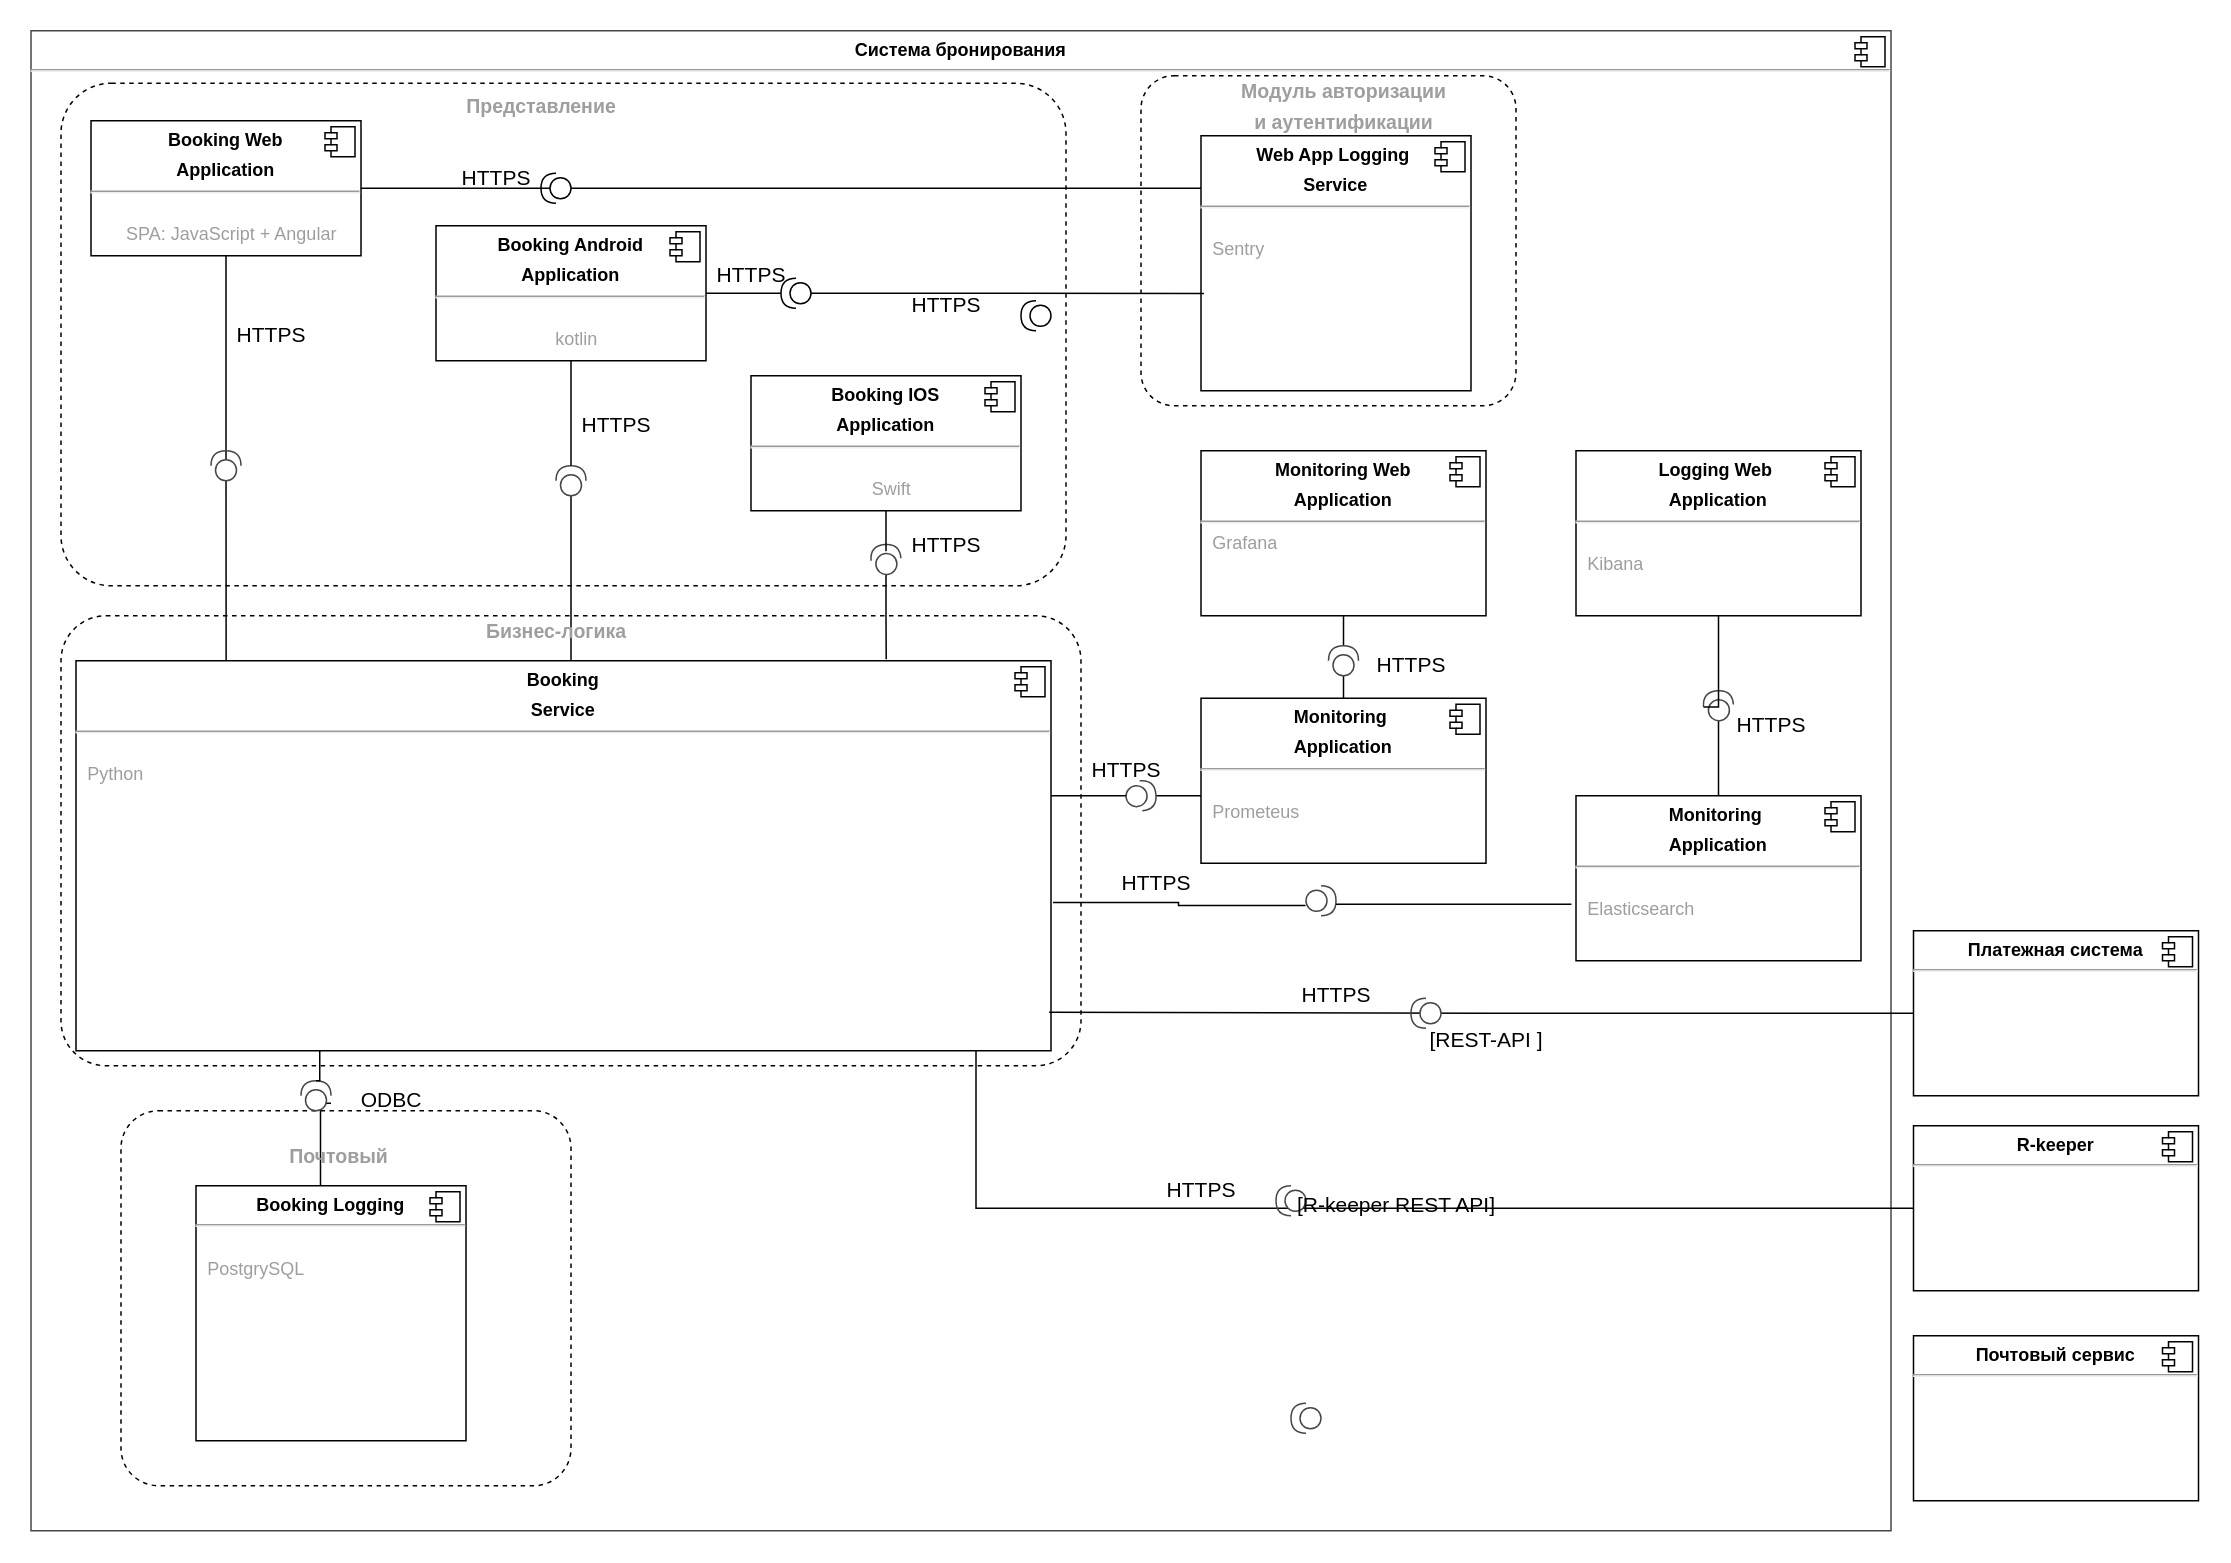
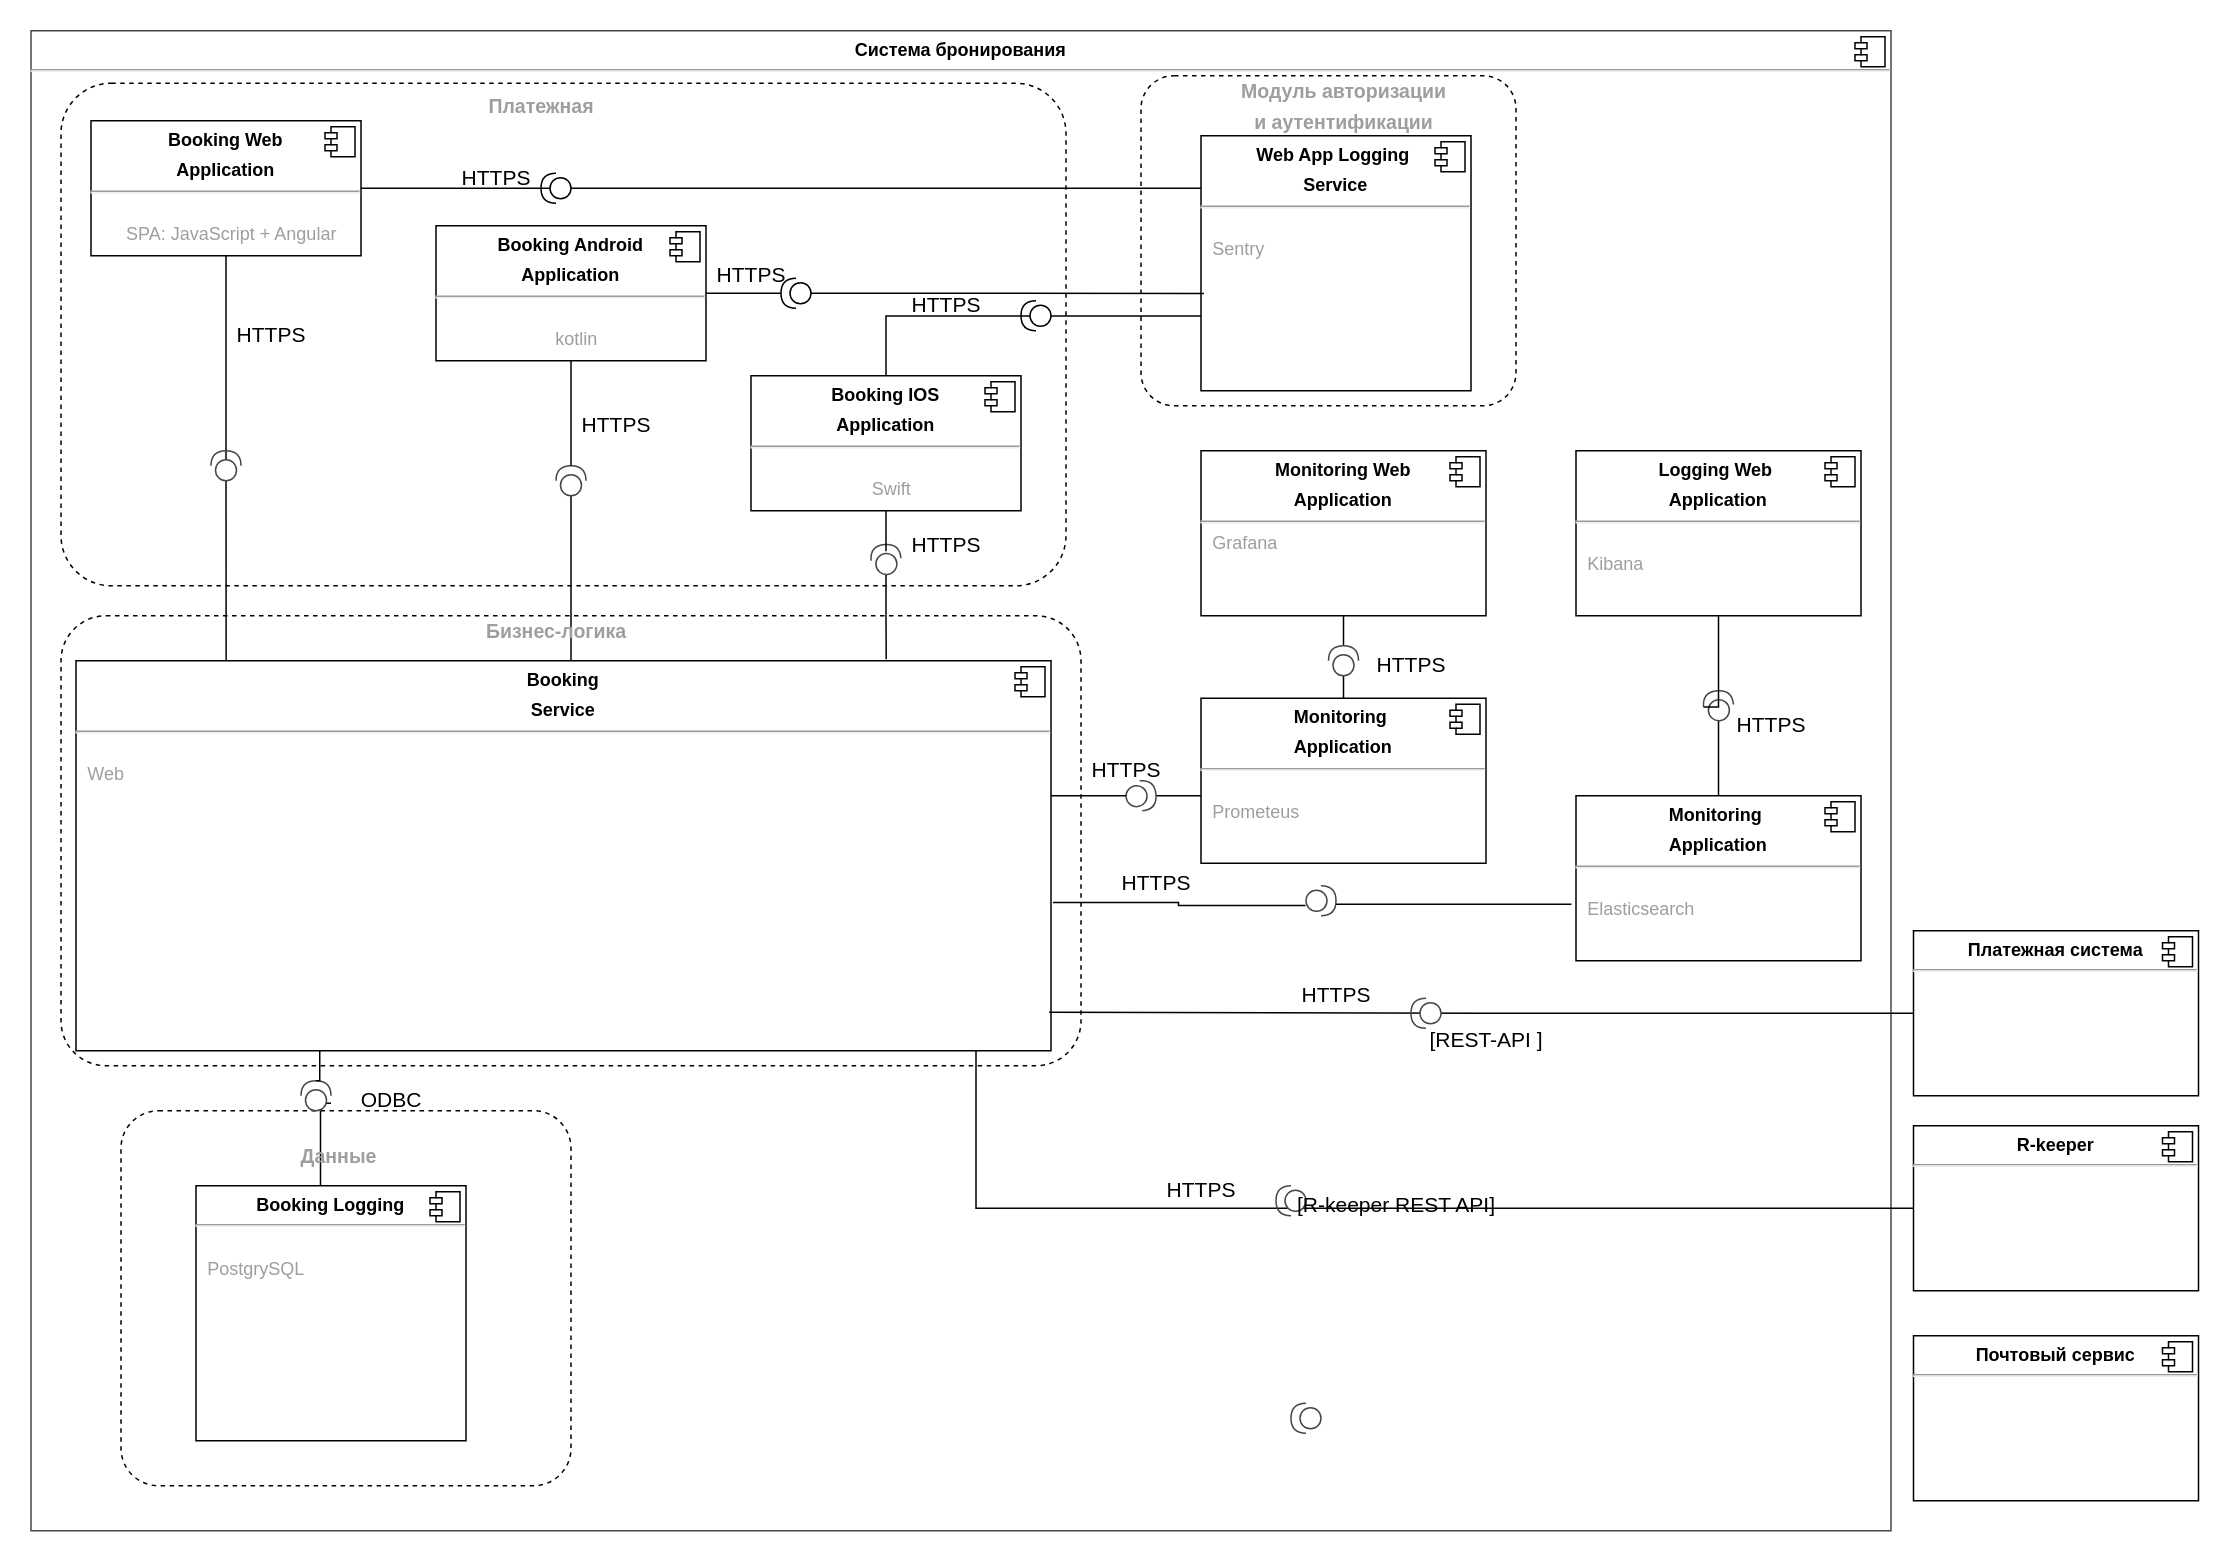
node "Представление": label "Представление" -> "Платежная"
edge "Web App Logging Service Sentry" -- "Booking IOS Application Swift": added
node "Booking Service Python": label "Booking Service Python" -> "Booking Service Web"
node "Почтовый": label "Почтовый" -> "Данные"
